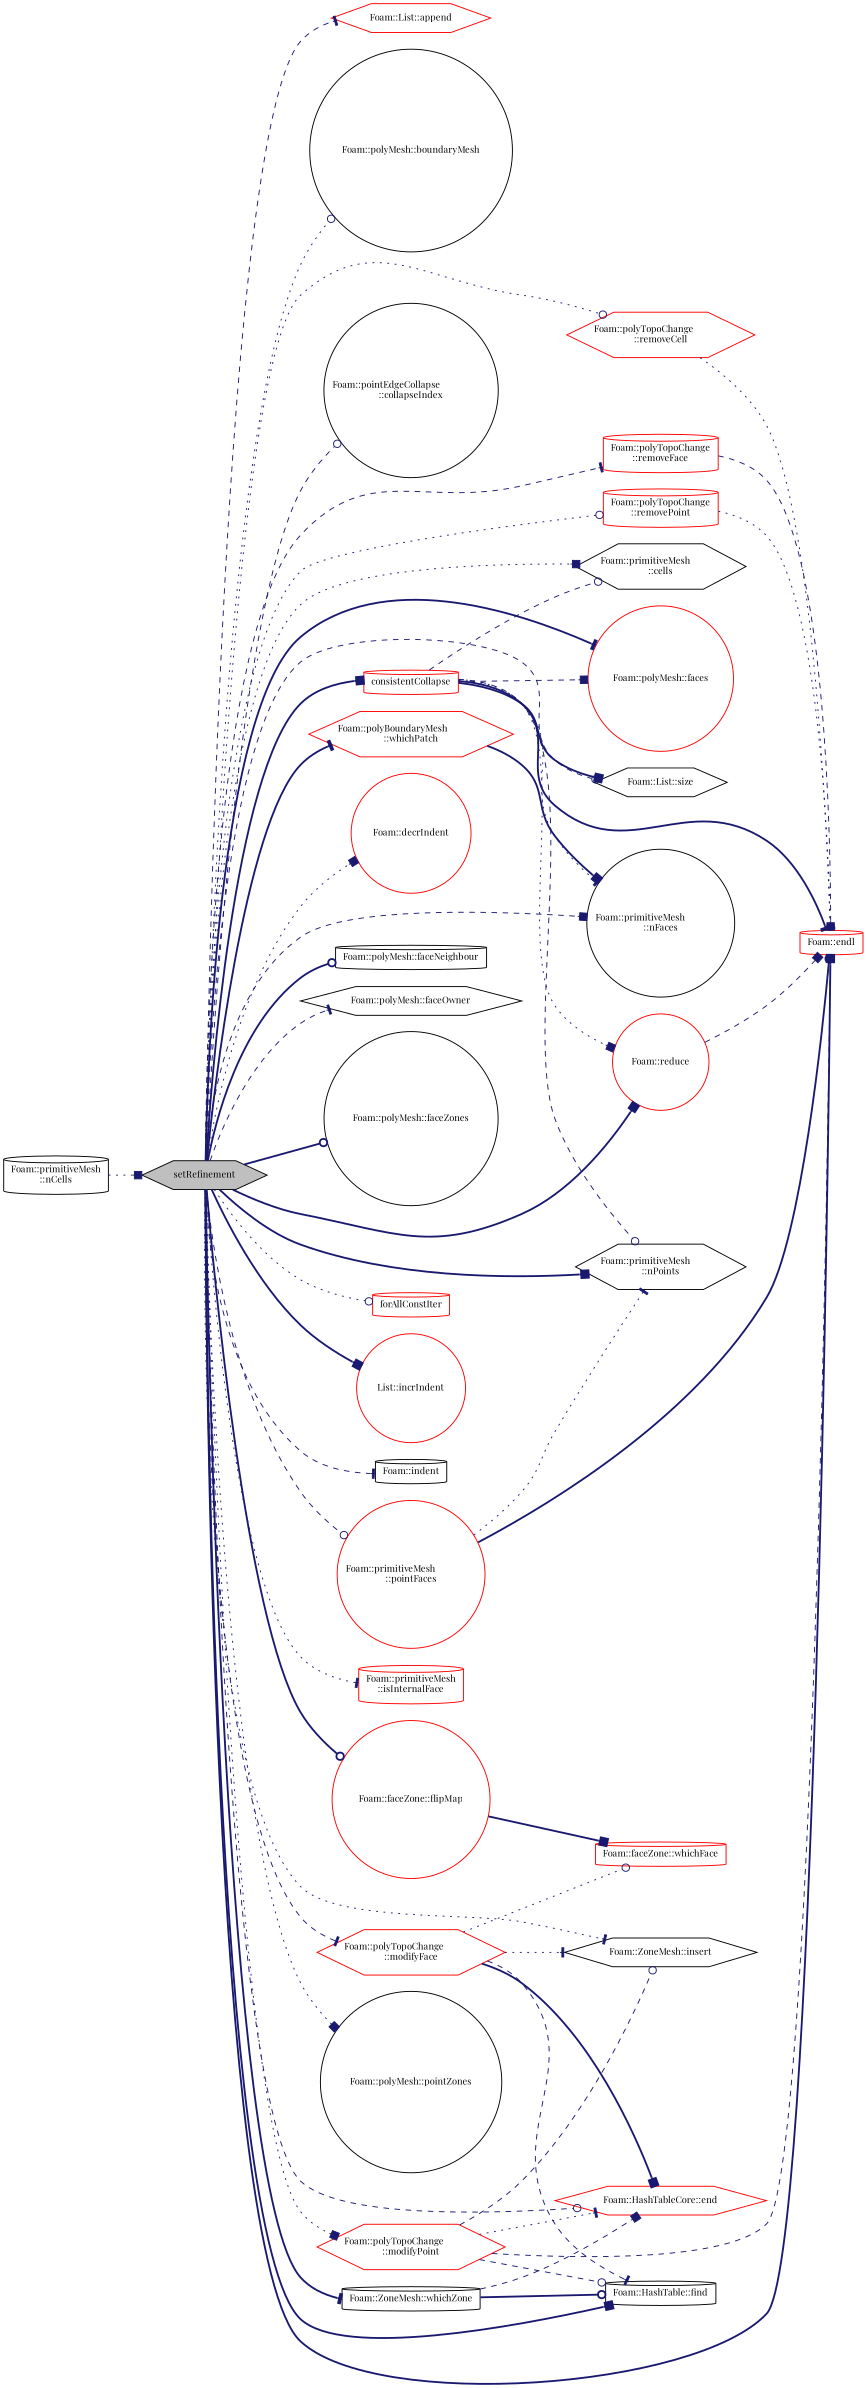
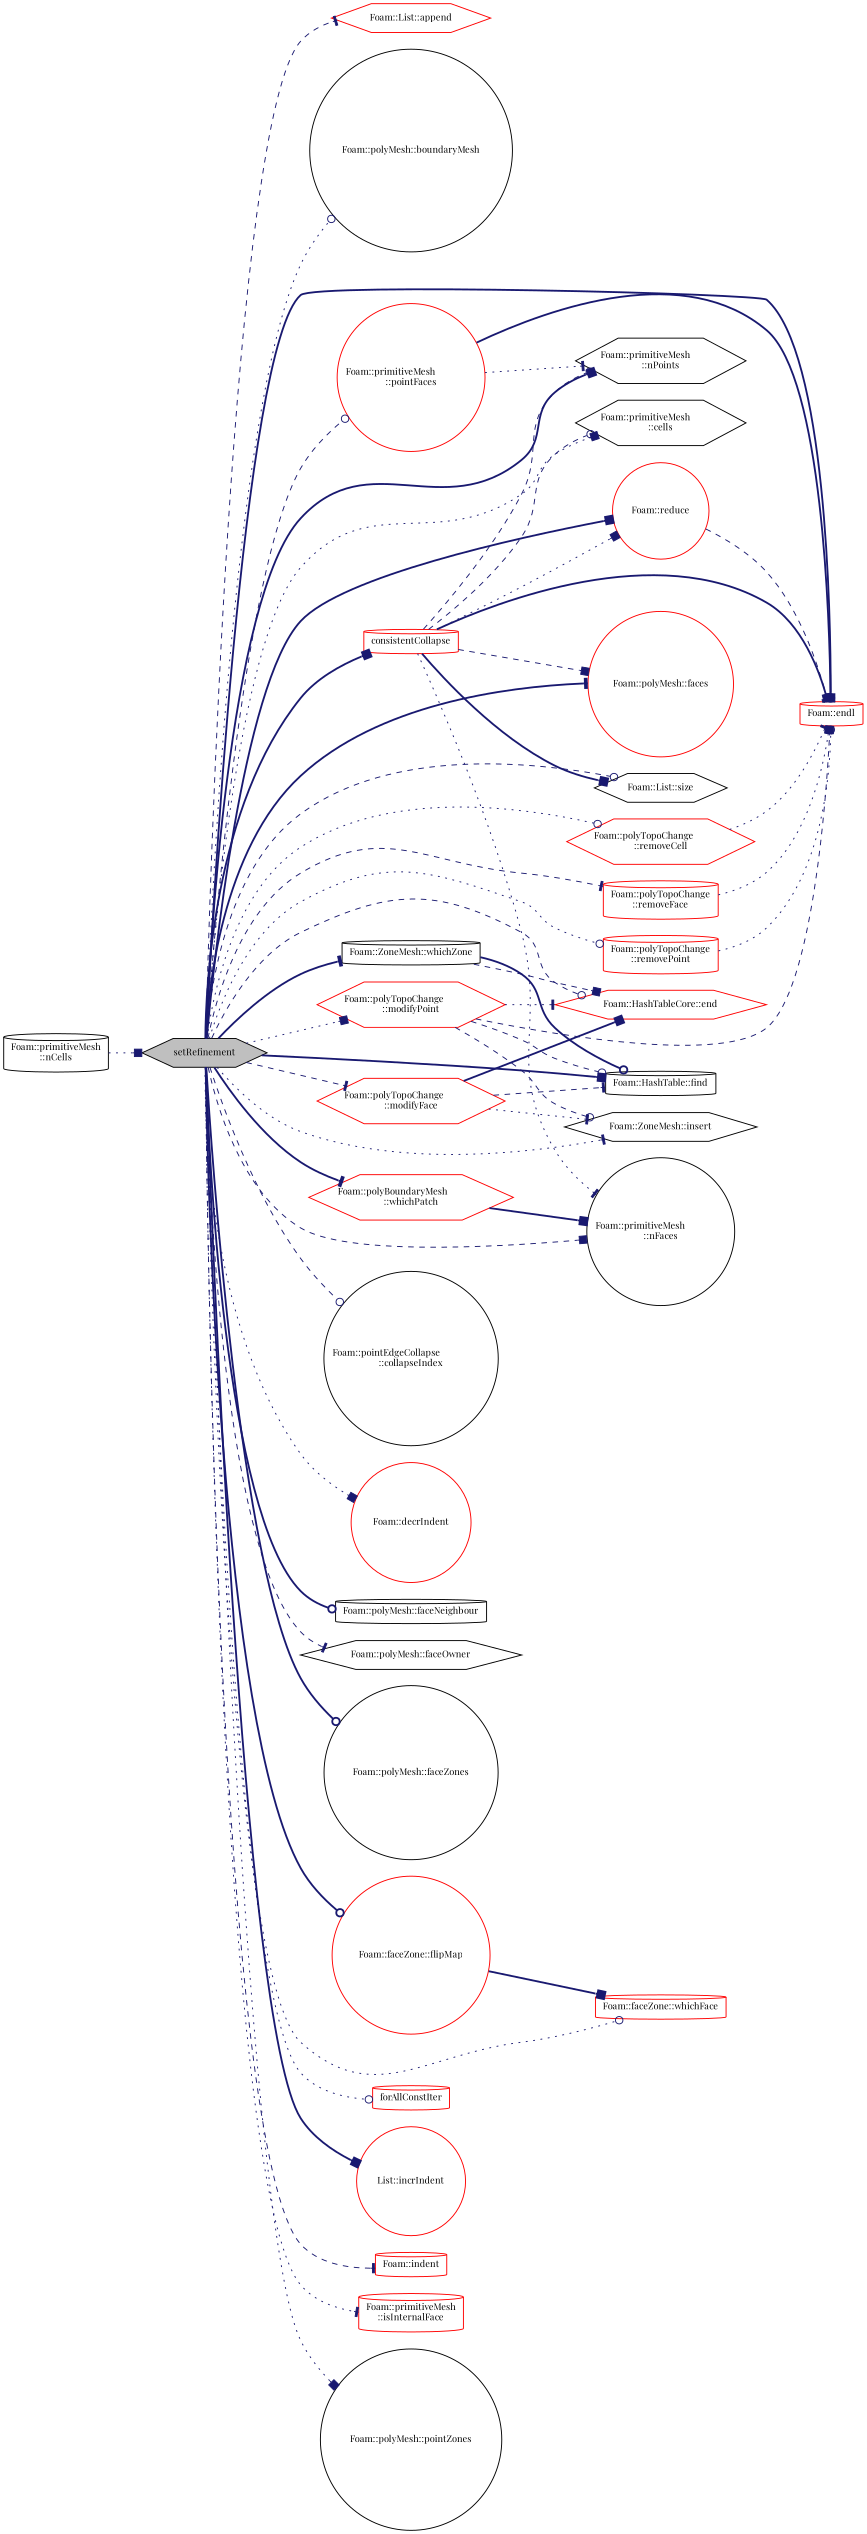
edge "Foam::polyTopoChange ::removeFace" -> "Foam::endl": style dashed -> dotted
node "Foam::indent": color black -> red
edge "Foam::polyTopoChange ::modifyFace" -> "Foam::faceZone::whichFace": now "setRefinement" -> "Foam::faceZone::whichFace"
